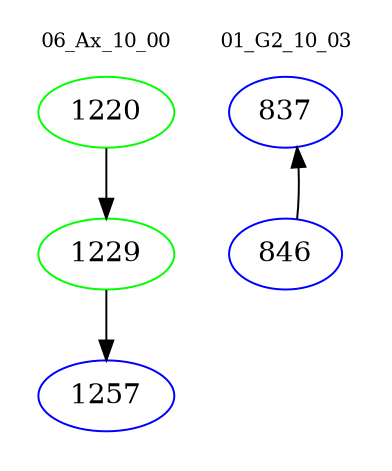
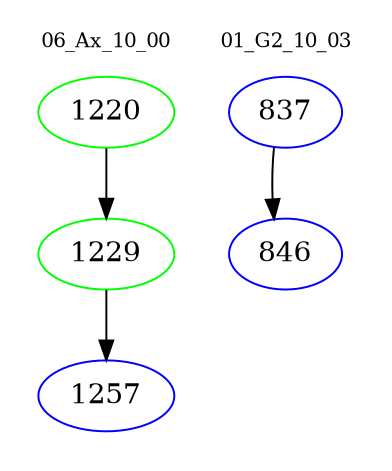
edge "846" -> "837": reversed
